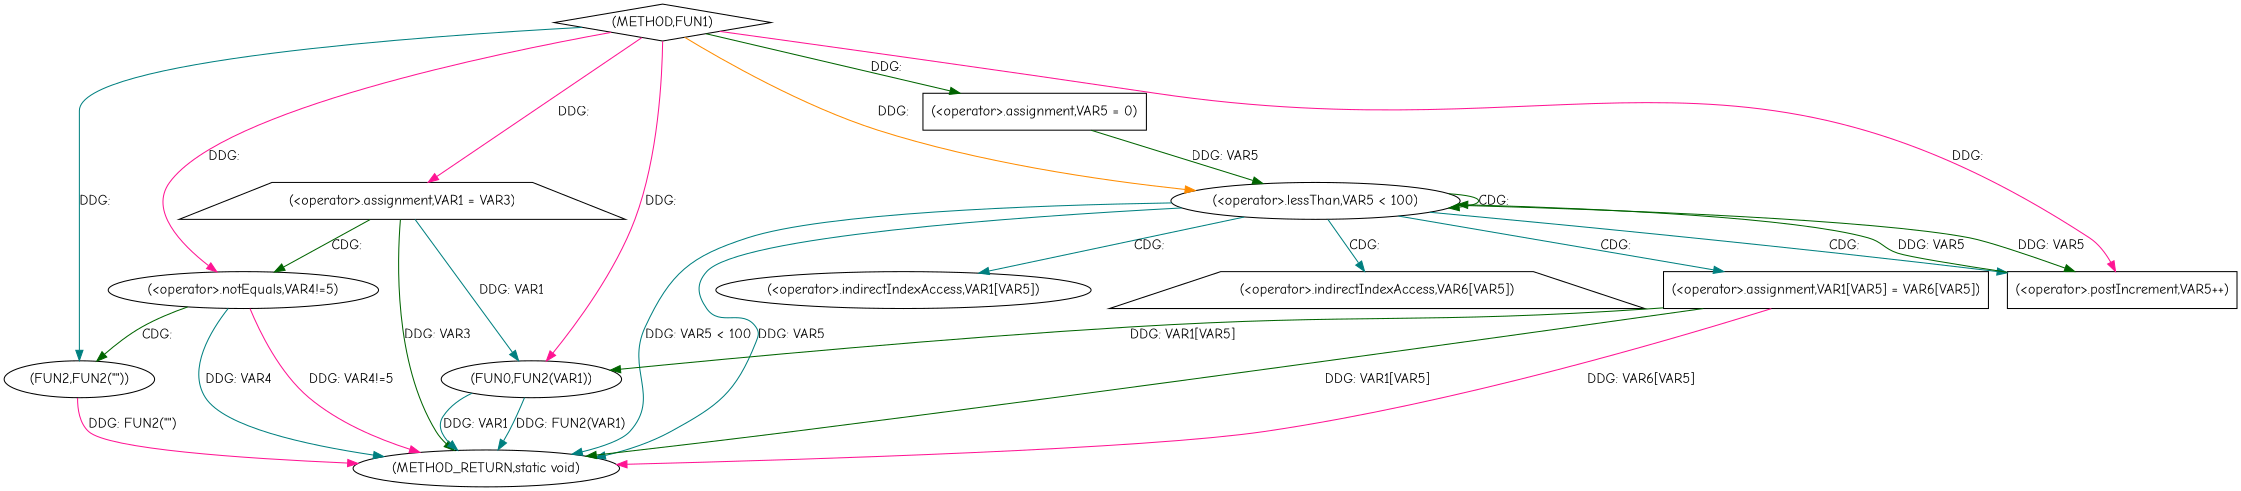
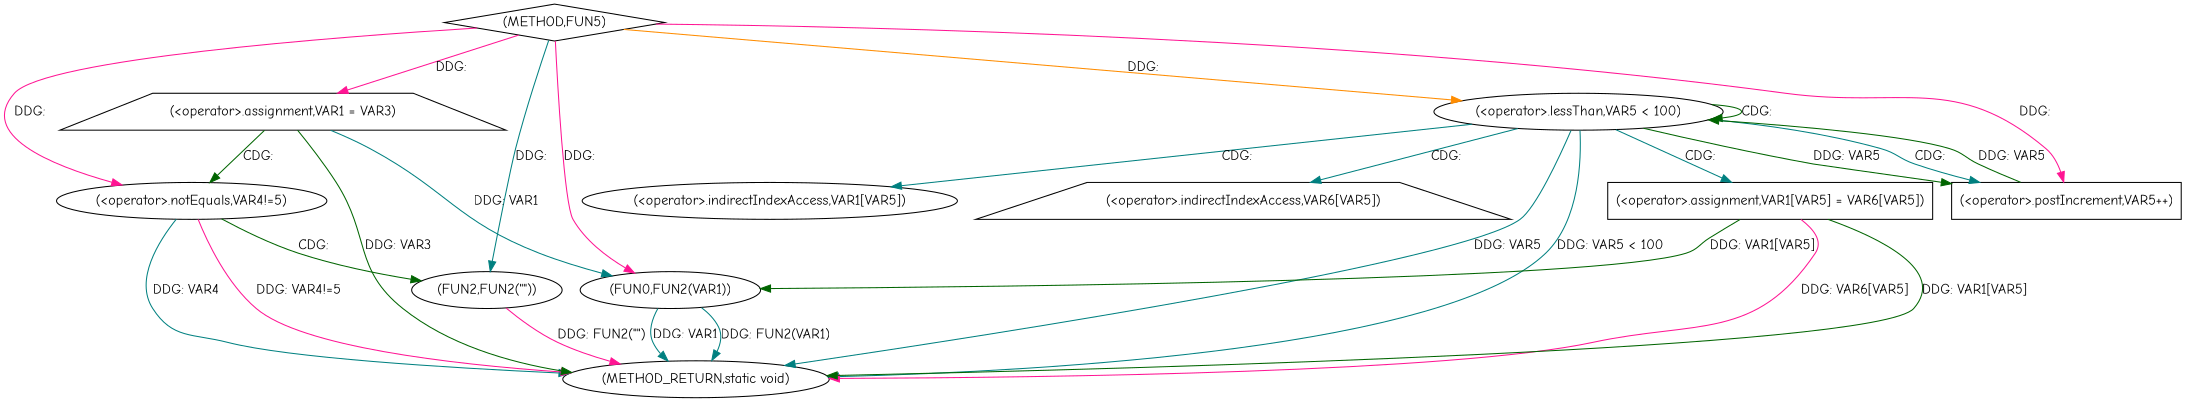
node "(METHOD,FUN1)": label "(METHOD,FUN1)" -> "(METHOD,FUN5)"
node "(<operator>.assignment,VAR5 = 0)": removed
